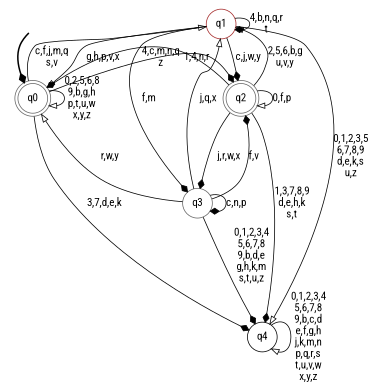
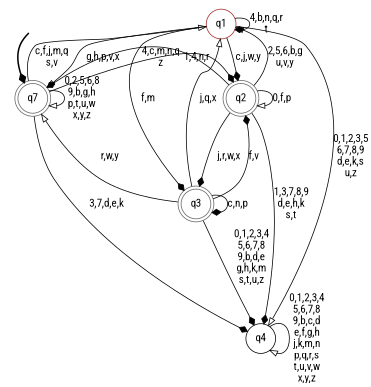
node "q0": label "q0" -> "q7"
node "q3": shape circle -> doublecircle
